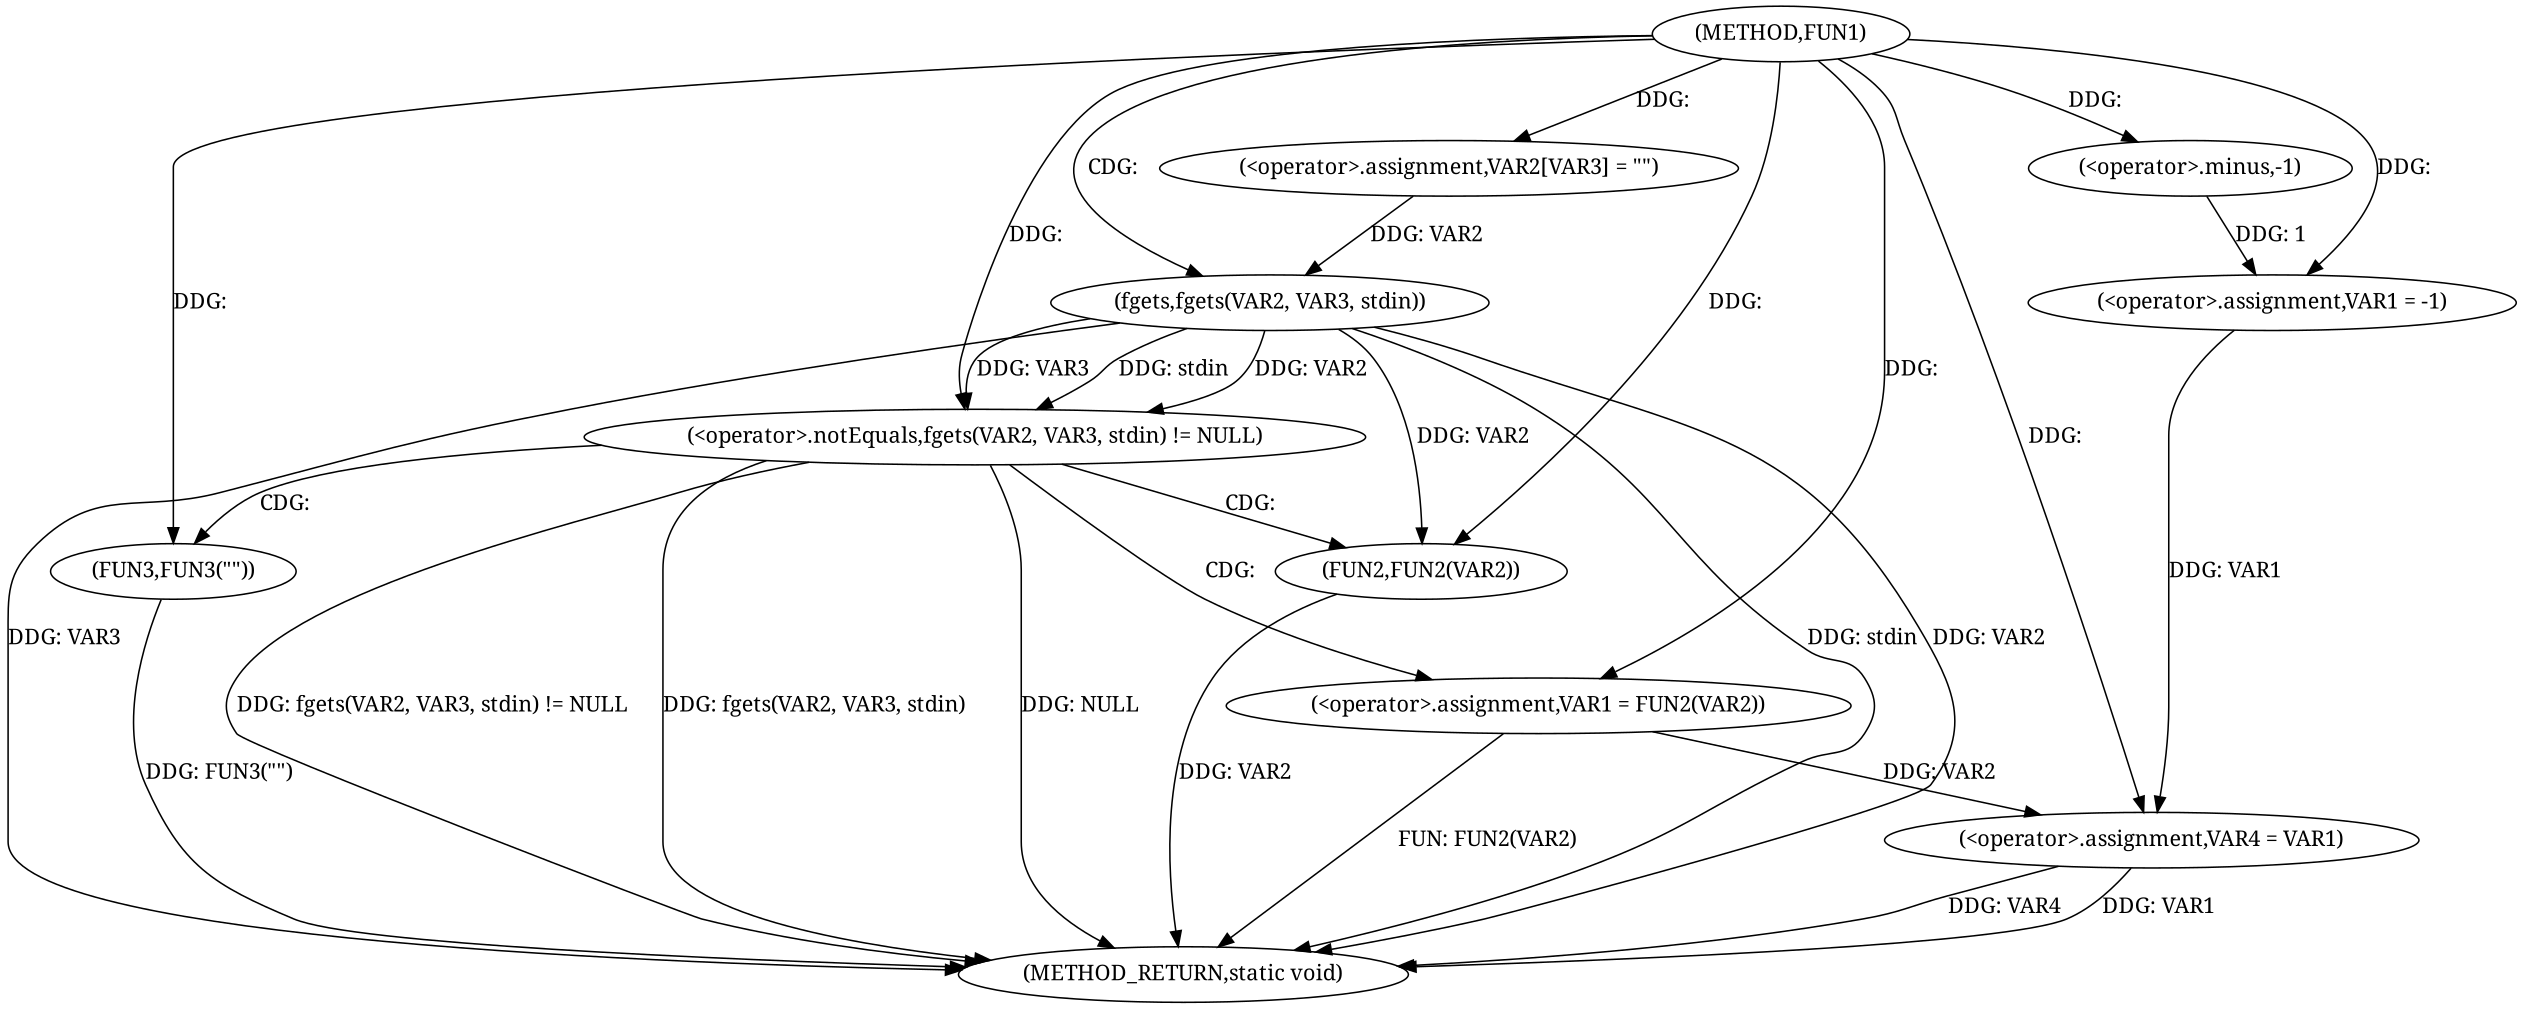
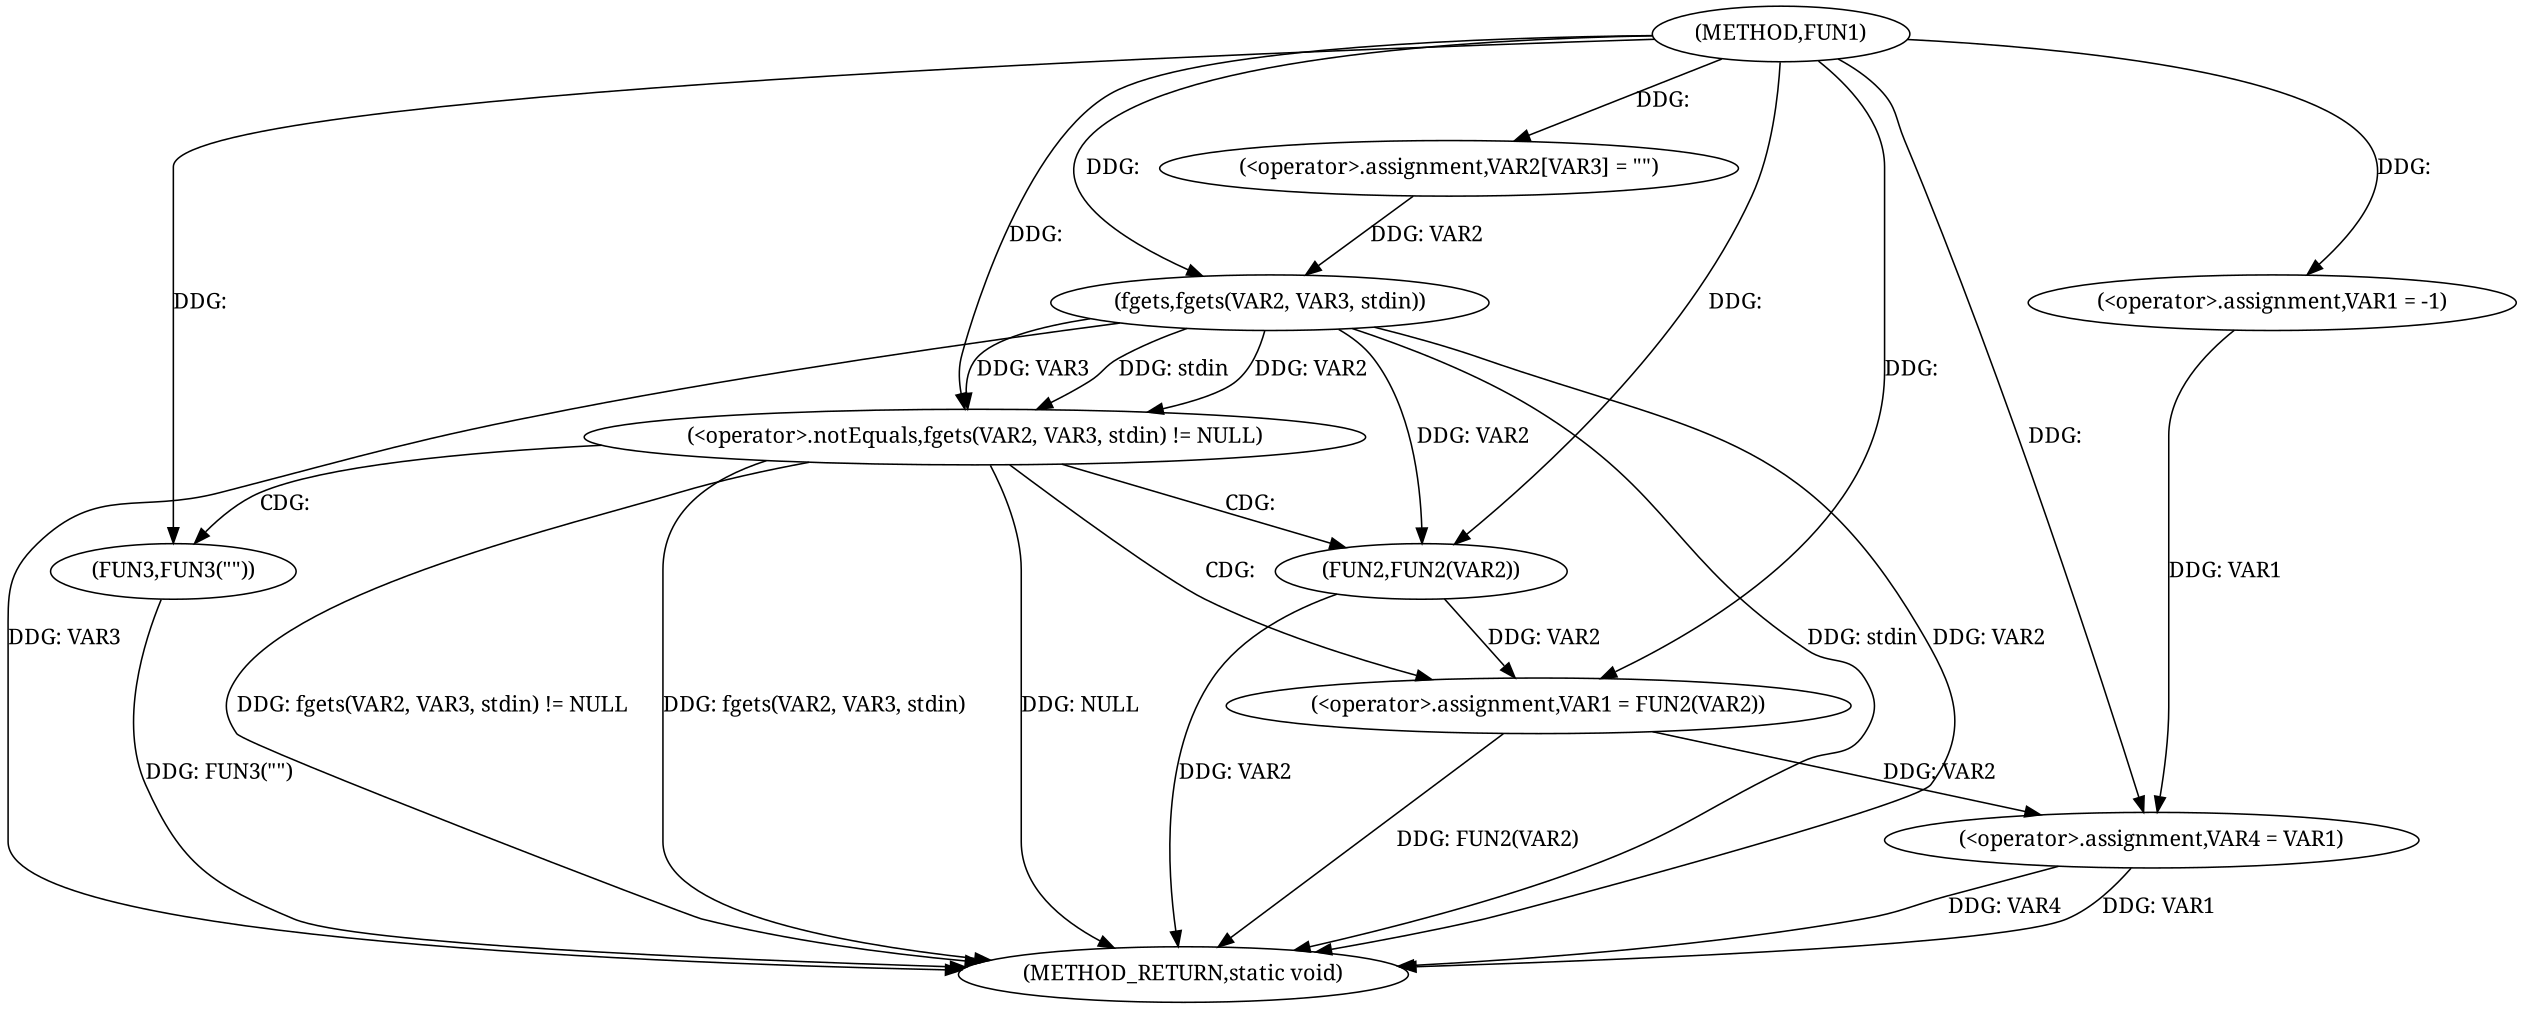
edge "(METHOD,FUN1)" -> "(fgets,fgets(VAR2, VAR3, stdin))": label "CDG: " -> "DDG: "
node "(<operator>.minus,-1)": removed
edge "(FUN2,FUN2(VAR2))" -> "(<operator>.assignment,VAR1 = FUN2(VAR2))": added, label "DDG: VAR2"
edge "(<operator>.assignment,VAR1 = FUN2(VAR2))" -> "(METHOD_RETURN,static void)": label "FUN: FUN2(VAR2)" -> "DDG: FUN2(VAR2)"
